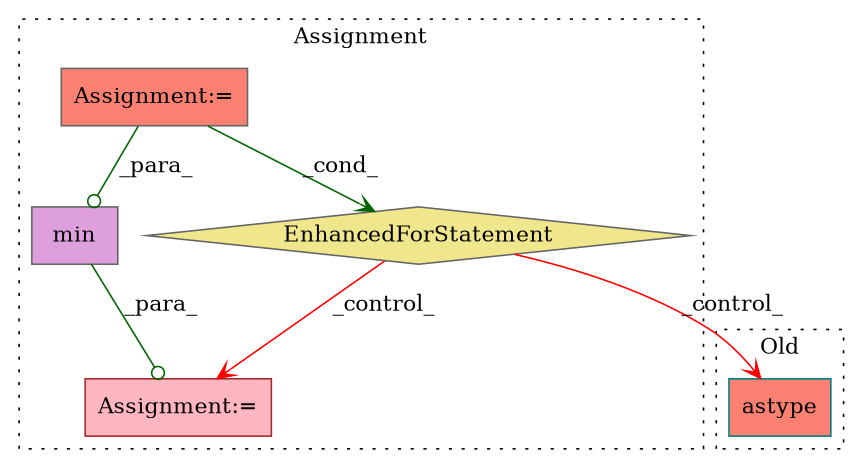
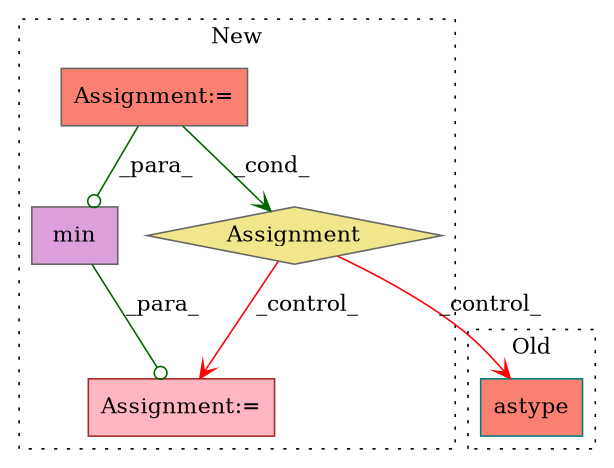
cluster "Assignment": label "Assignment" -> "New"
node "EnhancedForStatement": label "EnhancedForStatement" -> "Assignment"
